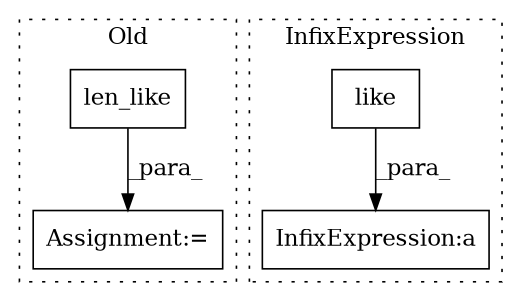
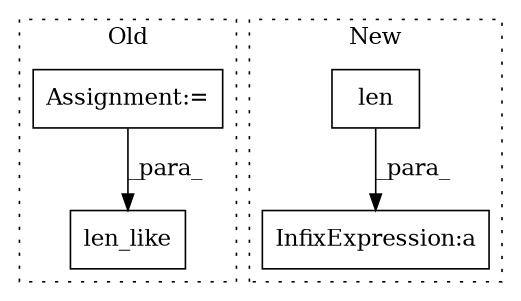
cluster "InfixExpression": label "InfixExpression" -> "New"
node "like": label "like" -> "len"
edge "len_like" -> "Assignment:=": reversed
